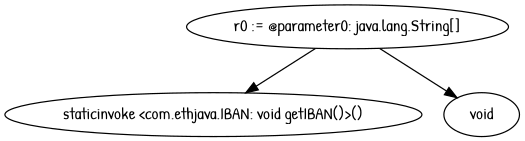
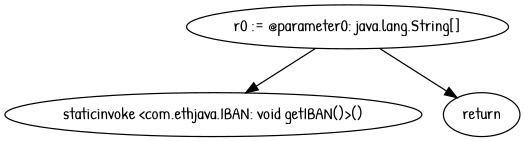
node "void": label "void" -> "return"
